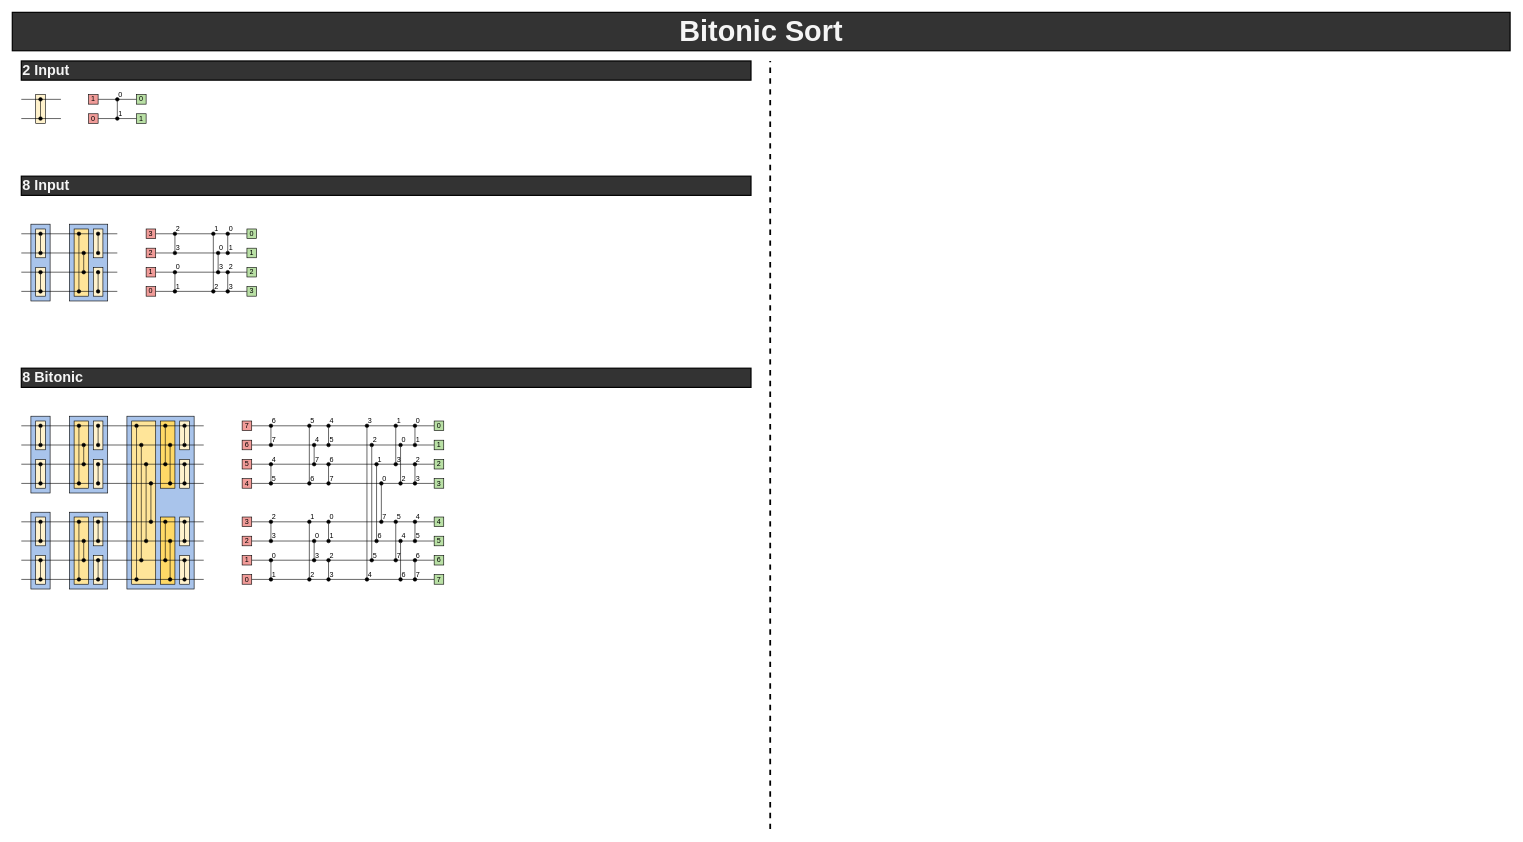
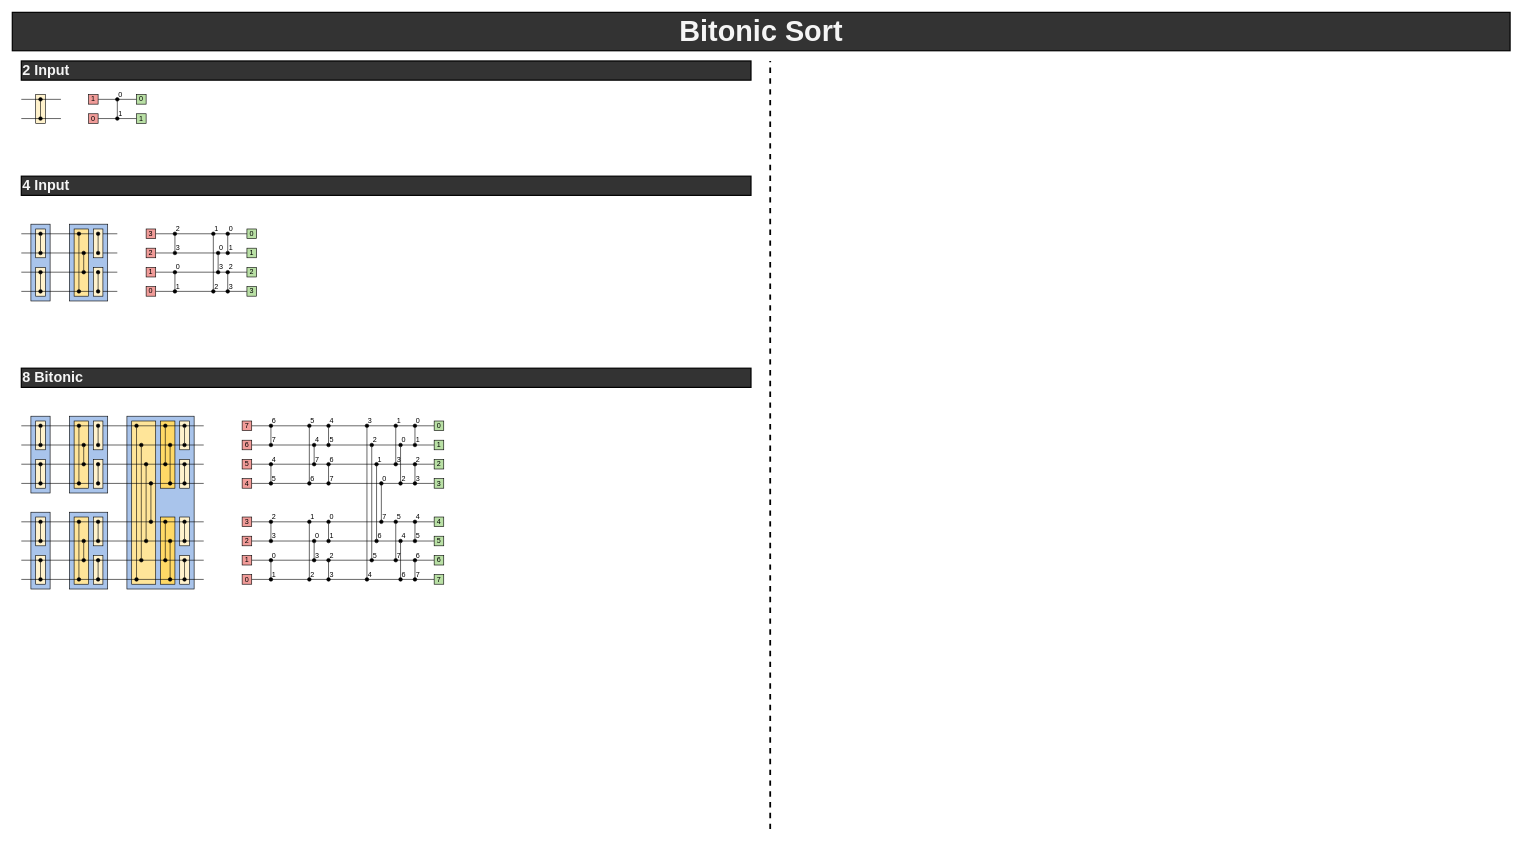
node "8 Input": label "8 Input" -> "4 Input"
